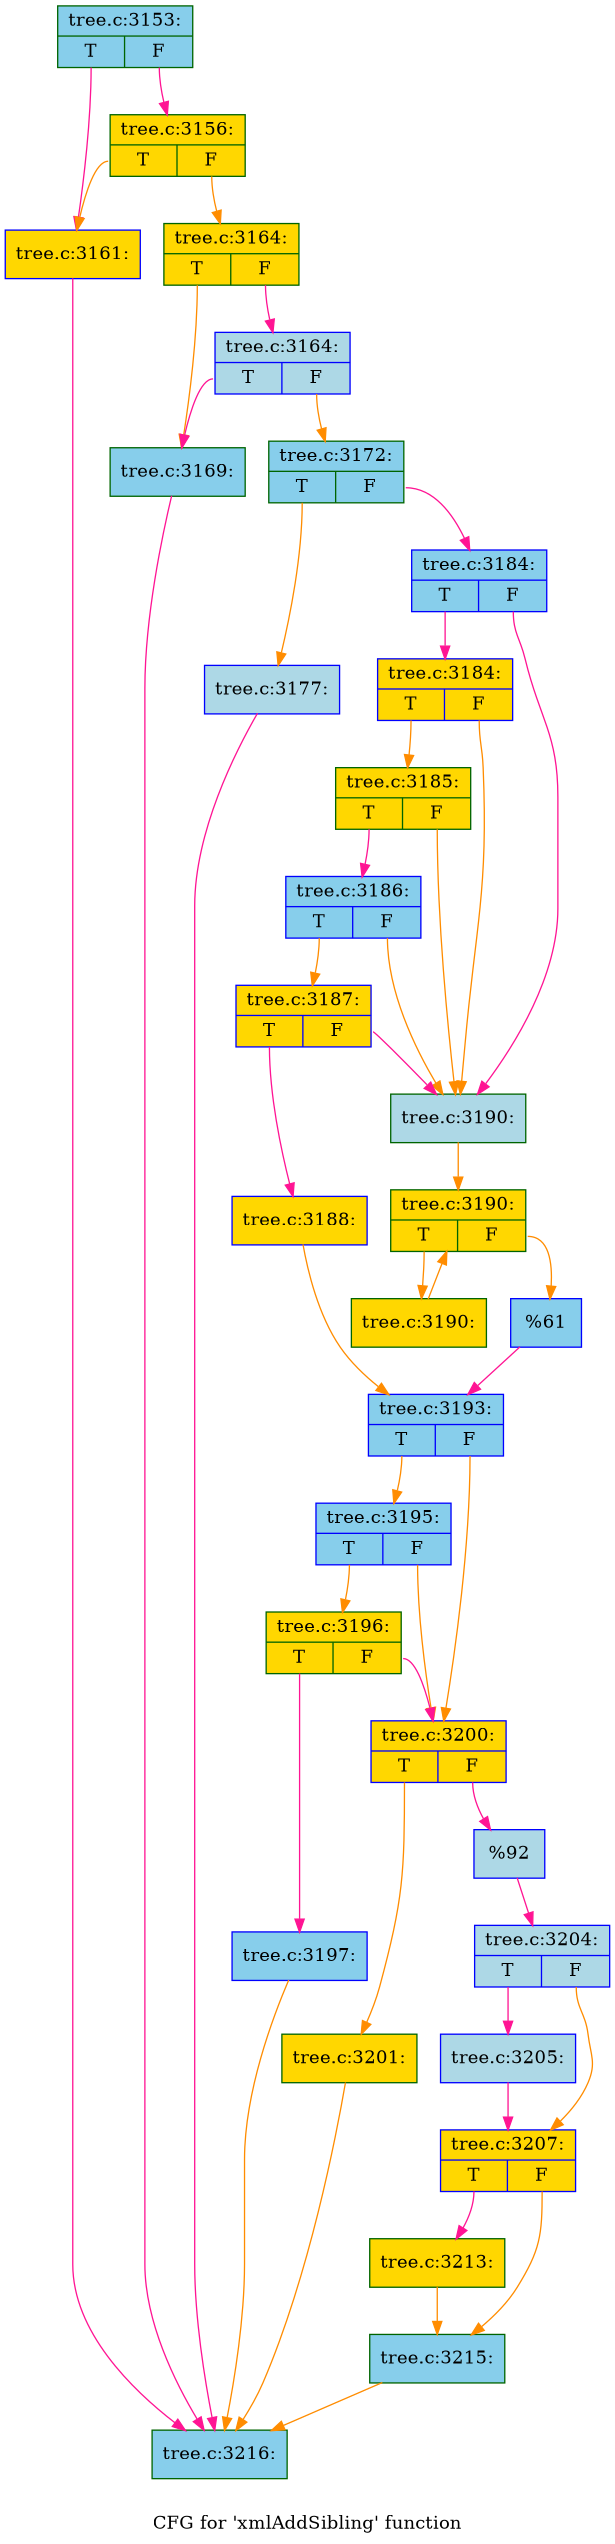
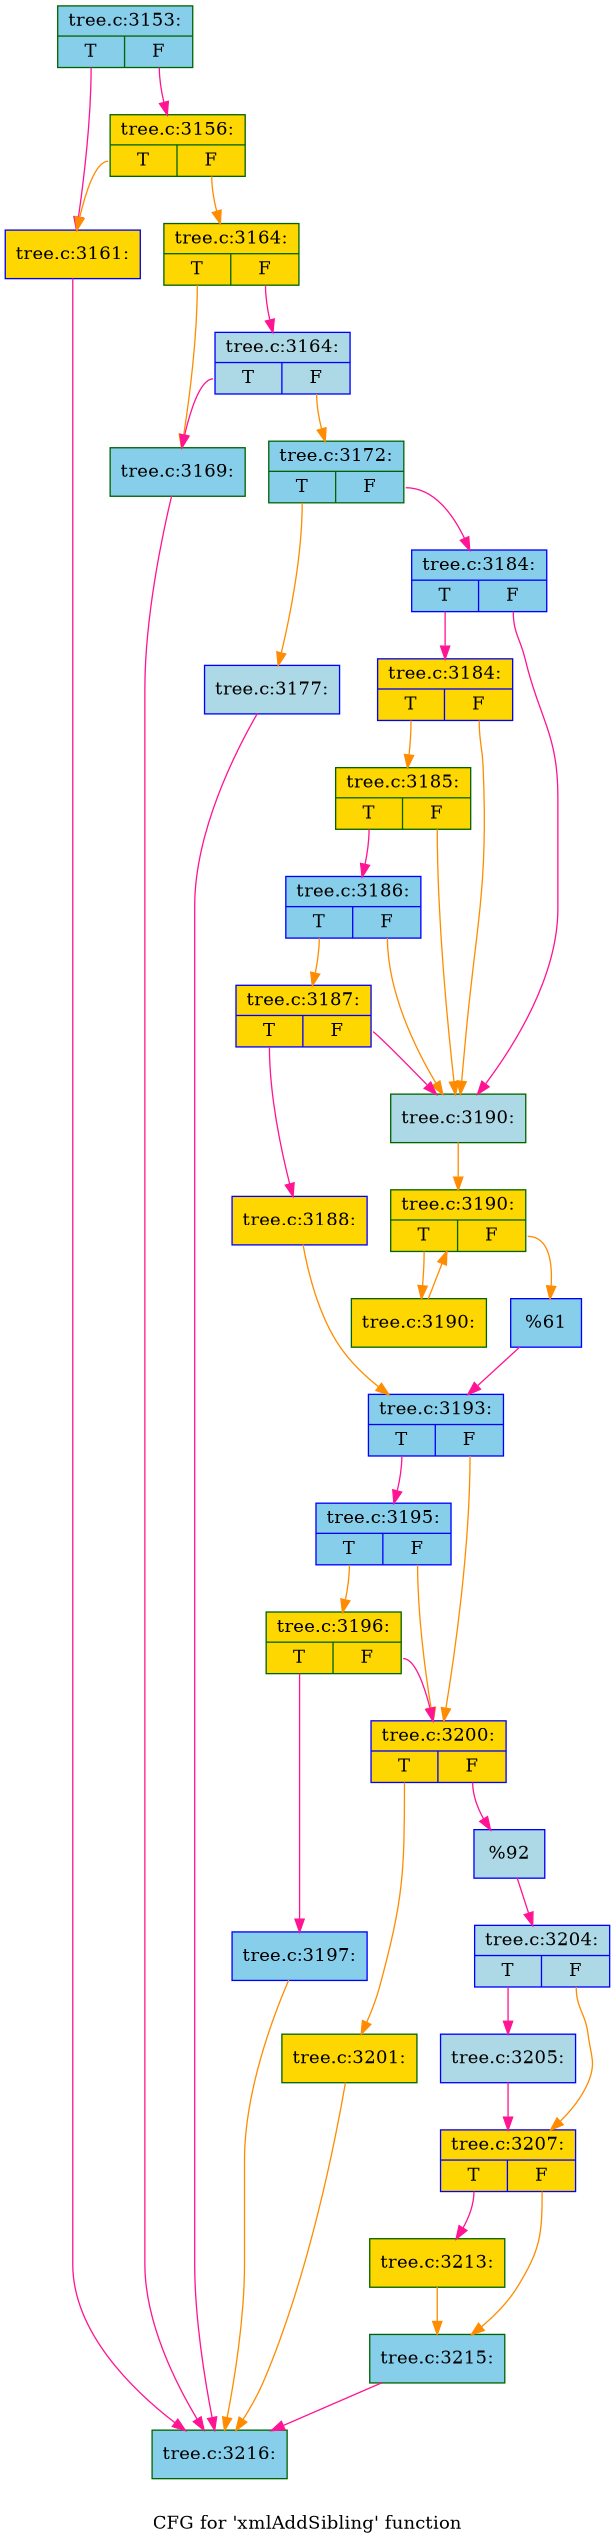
edge "tree.c:3193:" -> "tree.c:3195:": color darkorange -> deeppink
edge "tree.c:3215:" -> "tree.c:3216:": color darkorange -> deeppink
